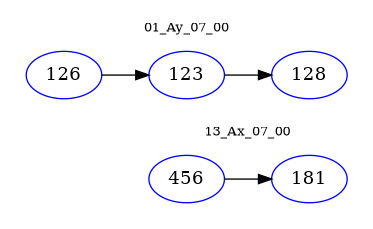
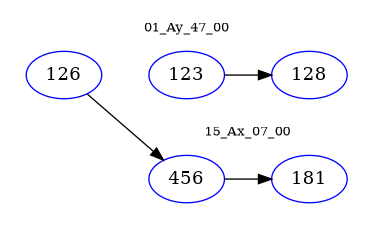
cluster "01_Ay_07_00": label "01_Ay_07_00" -> "01_Ay_47_00"
edge "126" -> "123": now "126" -> "456"
cluster "13_Ax_07_00": label "13_Ax_07_00" -> "15_Ax_07_00"
